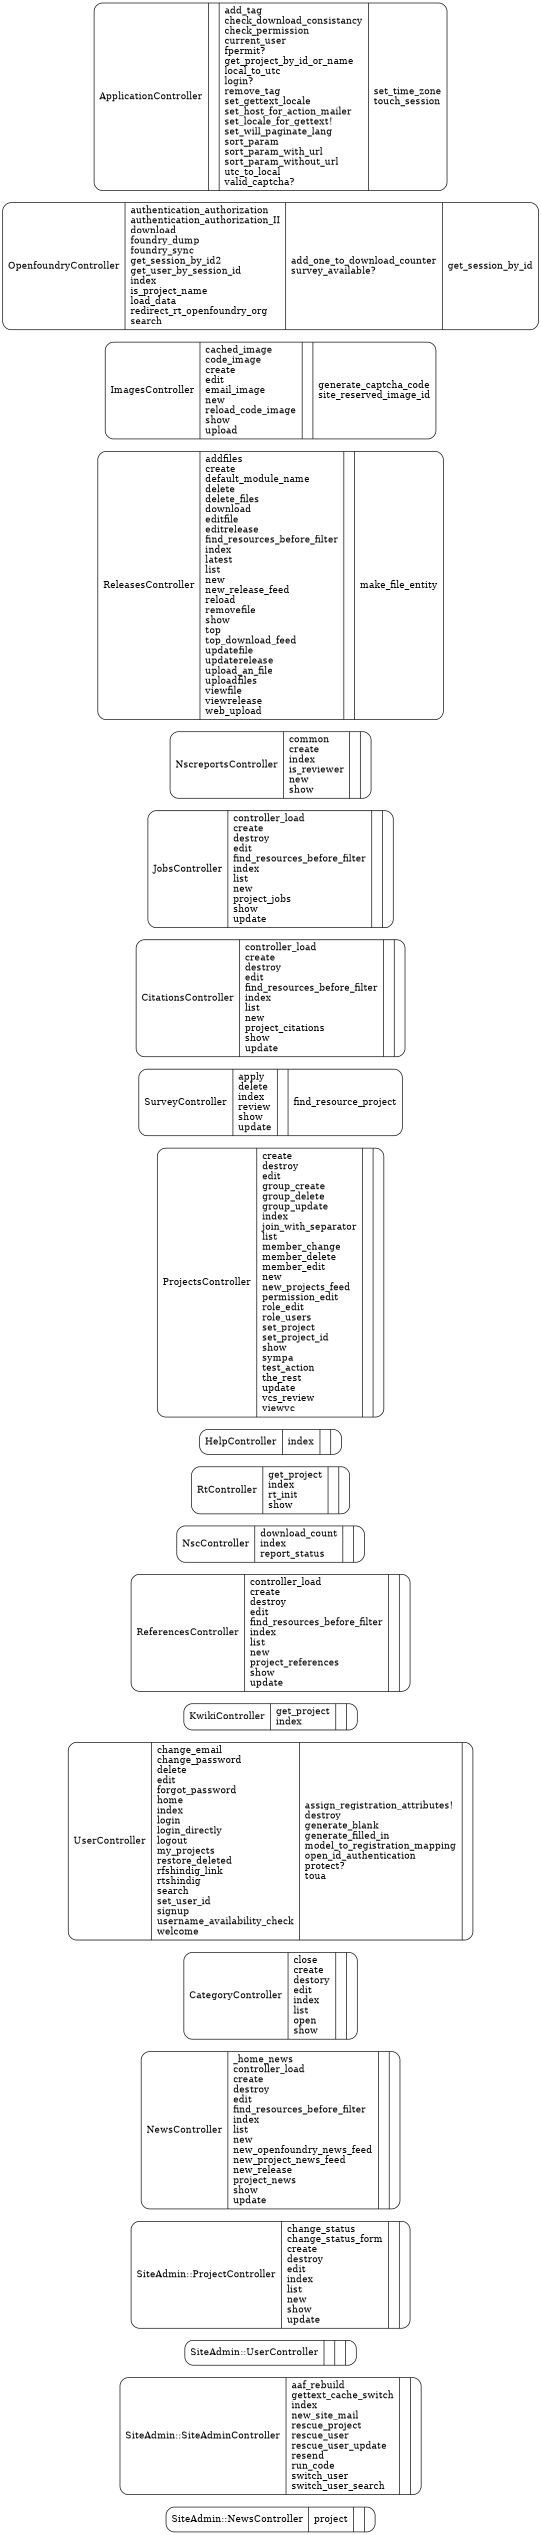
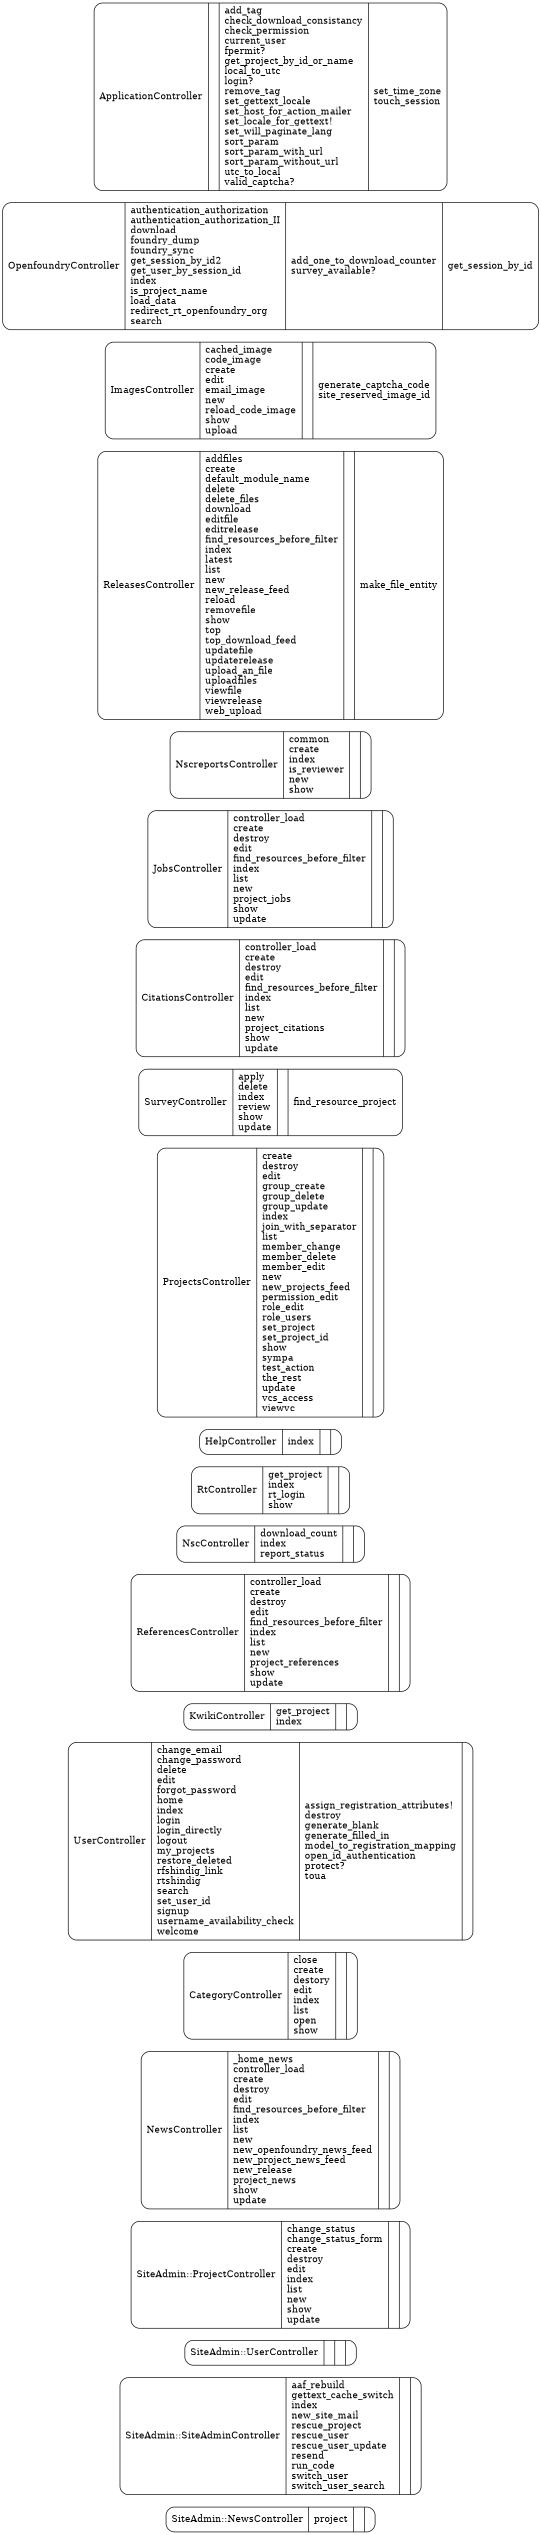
node "ProjectsController": text "vcs_review" -> "vcs_access"
node "RtController": text "rt_init" -> "rt_login"
